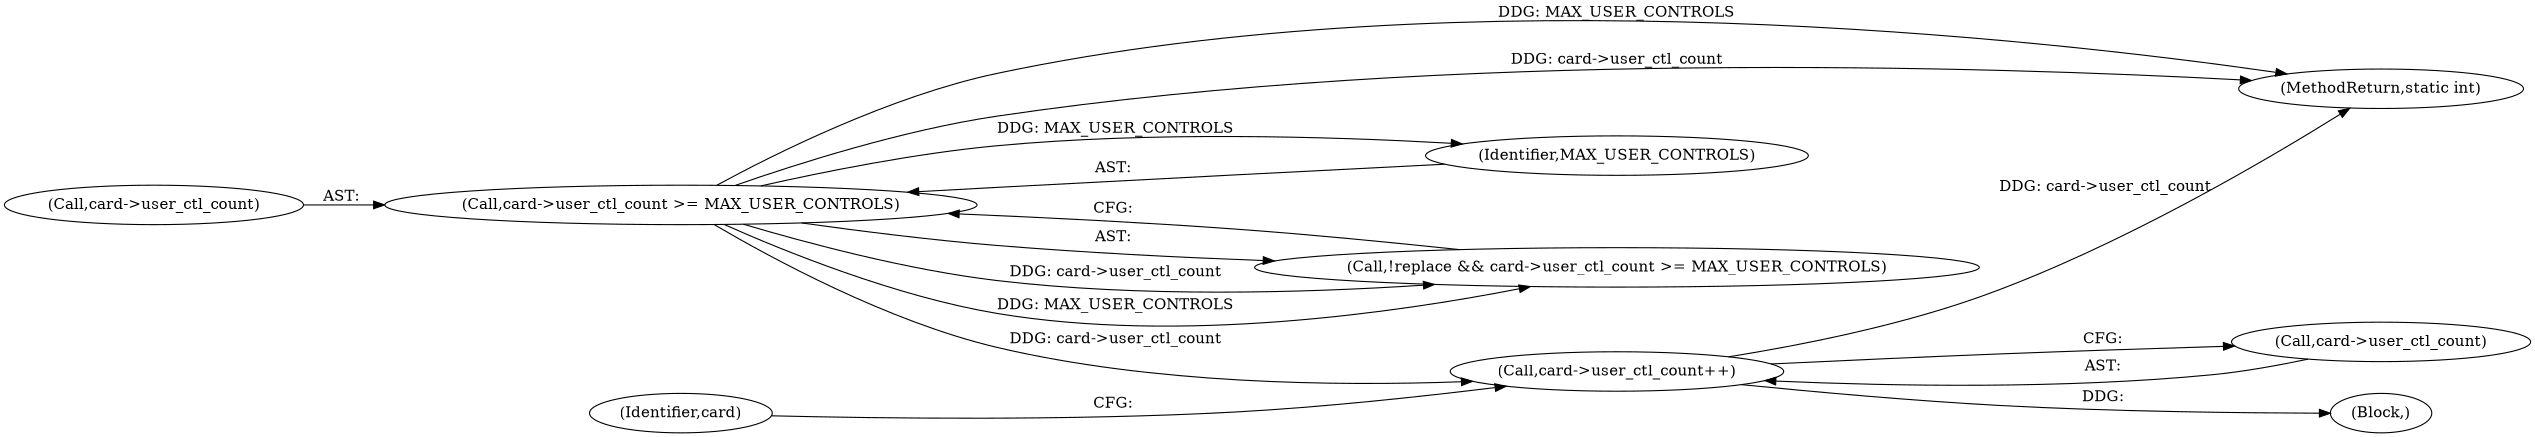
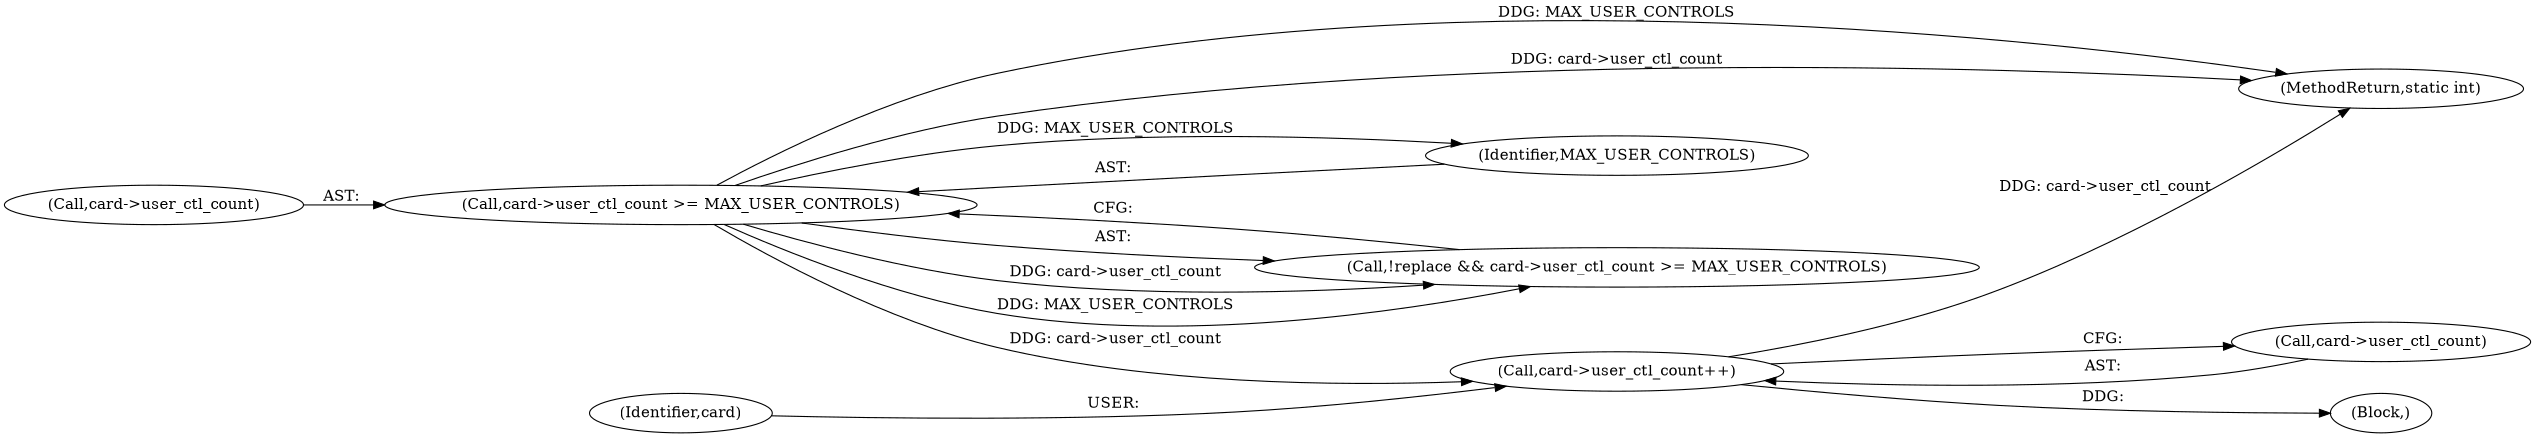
edge "(Identifier,card)" -> "(Call,card->user_ctl_count++)": label "CFG: " -> "USER: "
